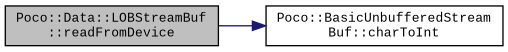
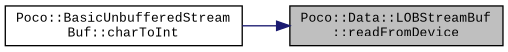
edge "Poco::Data::LOBStreamBuf ::readFromDevice" -> "Poco::BasicUnbufferedStream Buf::charToInt": reversed
